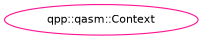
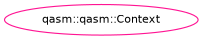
node "qpp::qasm::Context": label "qpp::qasm::Context" -> "qasm::qasm::Context"
